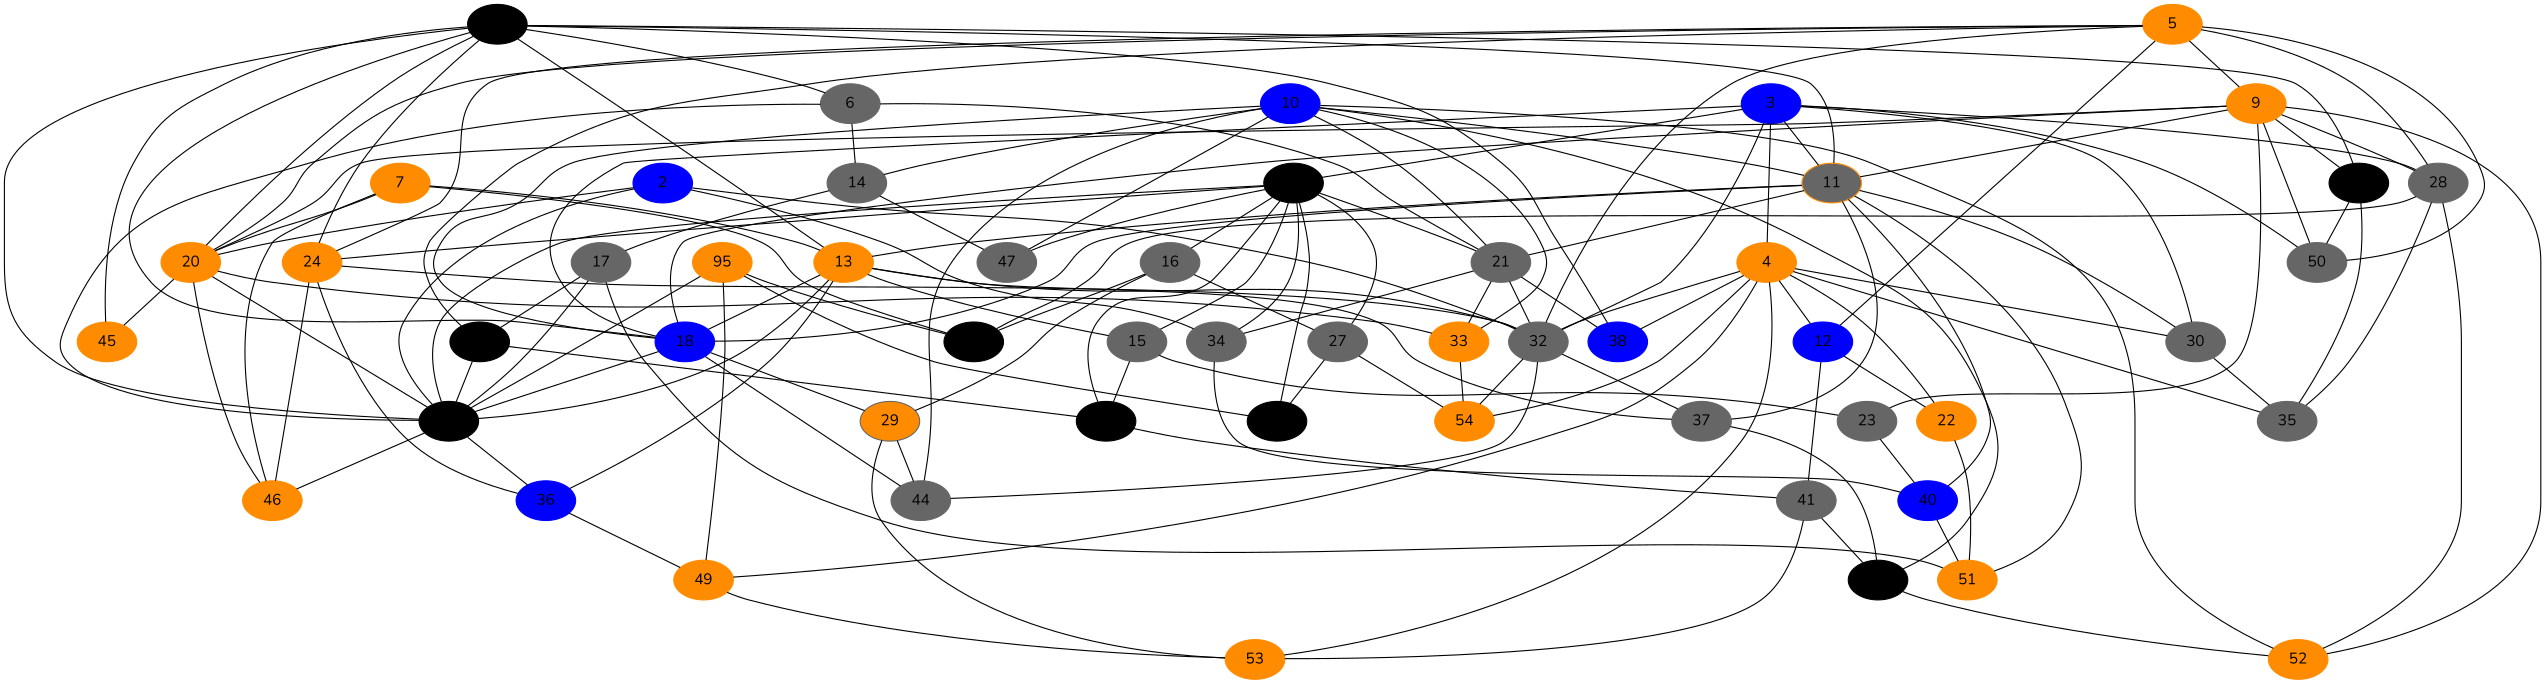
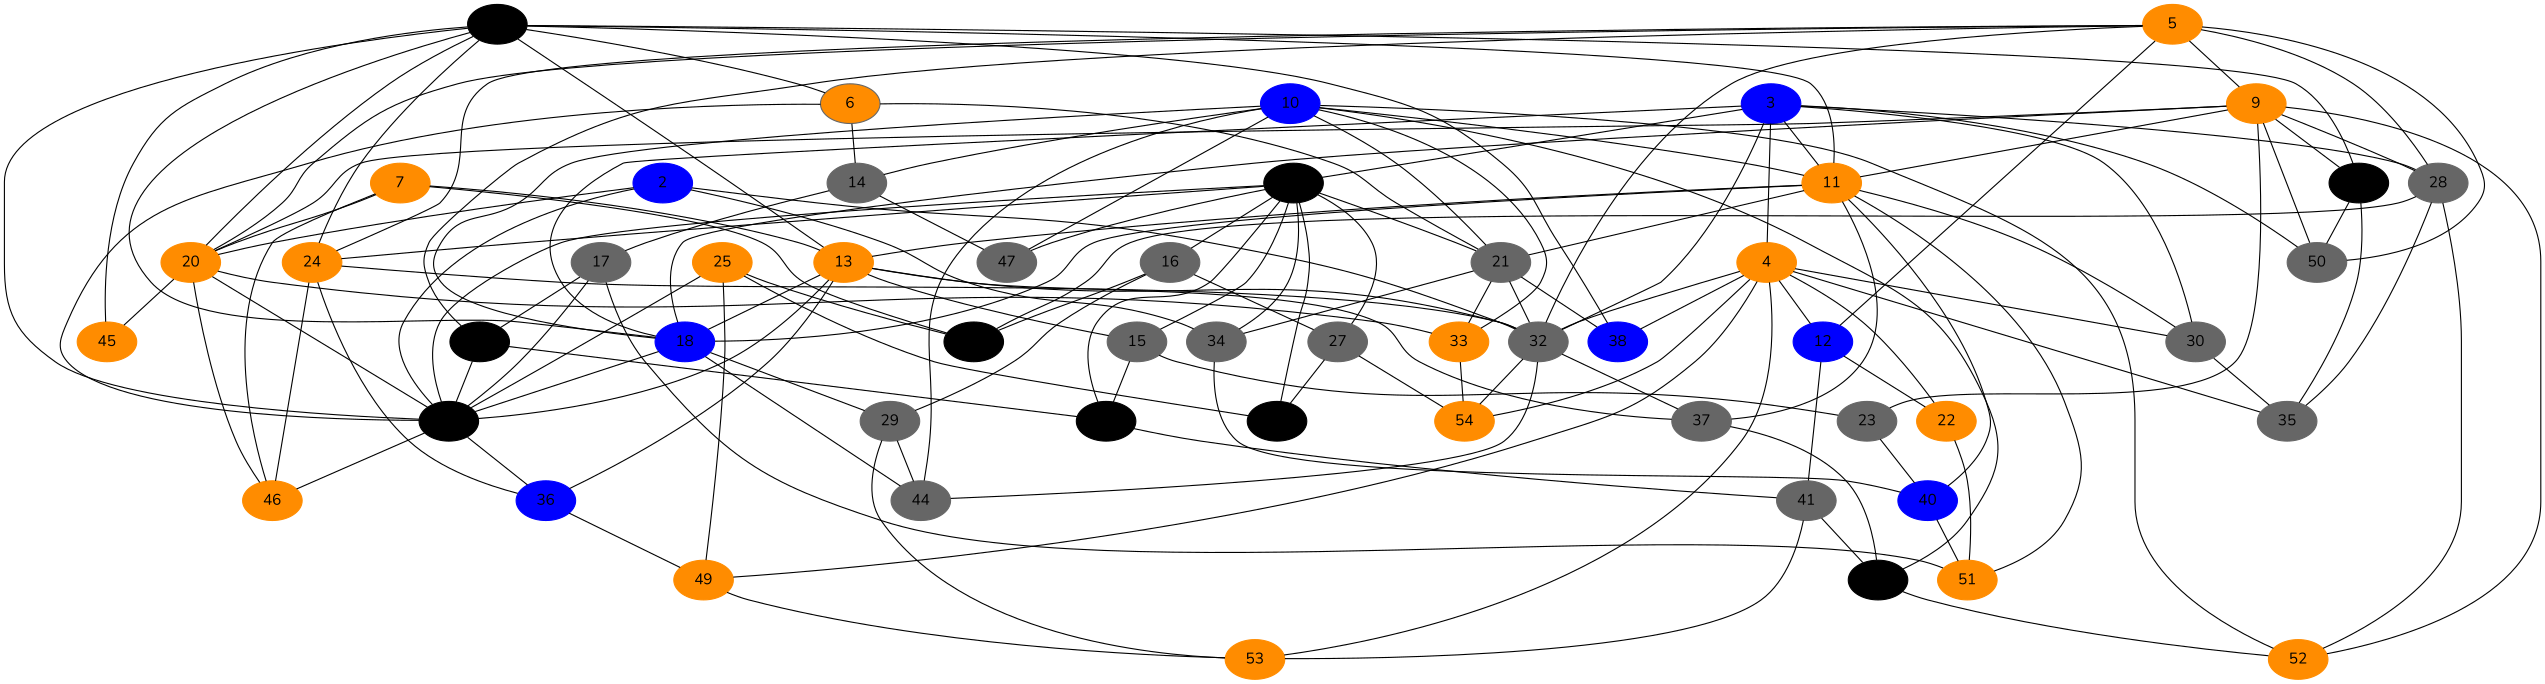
node "6": fillcolor gray40 -> darkorange
node "11": fillcolor gray40 -> darkorange
node "95": label "95" -> "25"
node "29": fillcolor darkorange -> gray40
